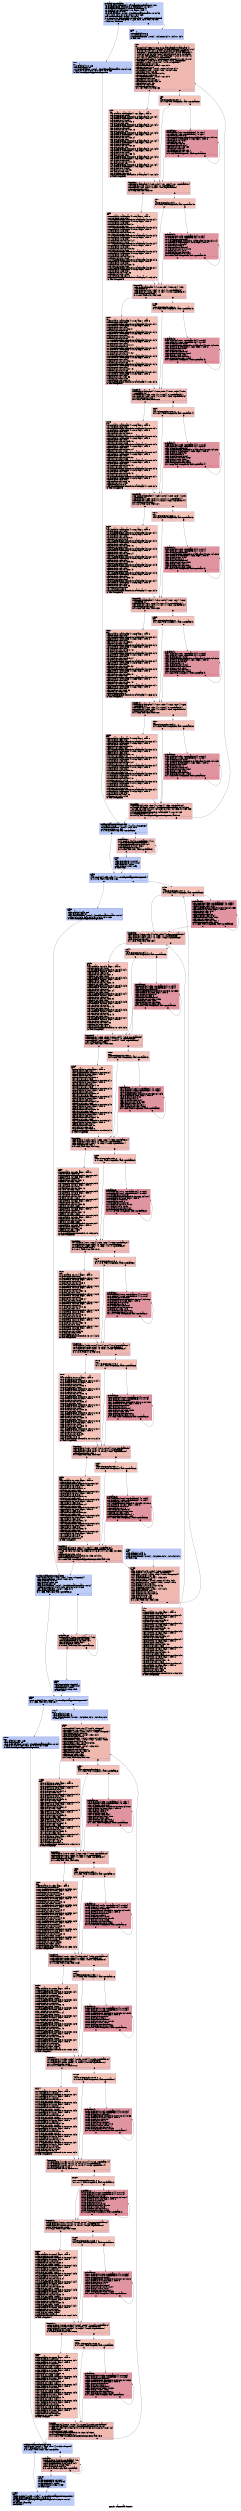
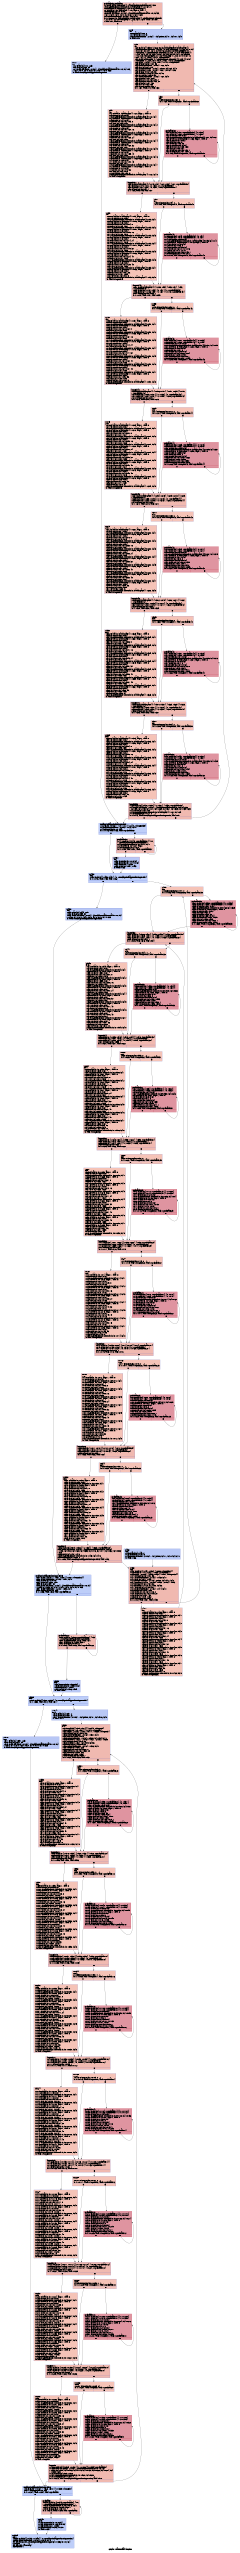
node ".preheader52.preheader:": fillcolor #6c8ff170 -> #de614d70
node "%1172:": added
